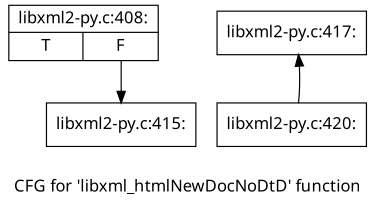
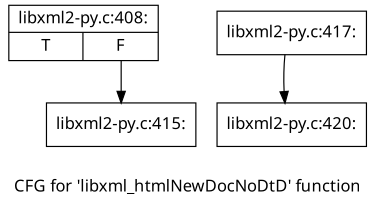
edge "libxml2-py.c:420:" -> "libxml2-py.c:417:": reversed
